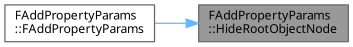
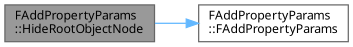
edge "FAddPropertyParams ::FAddPropertyParams" -> "FAddPropertyParams ::HideRootObjectNode": reversed
